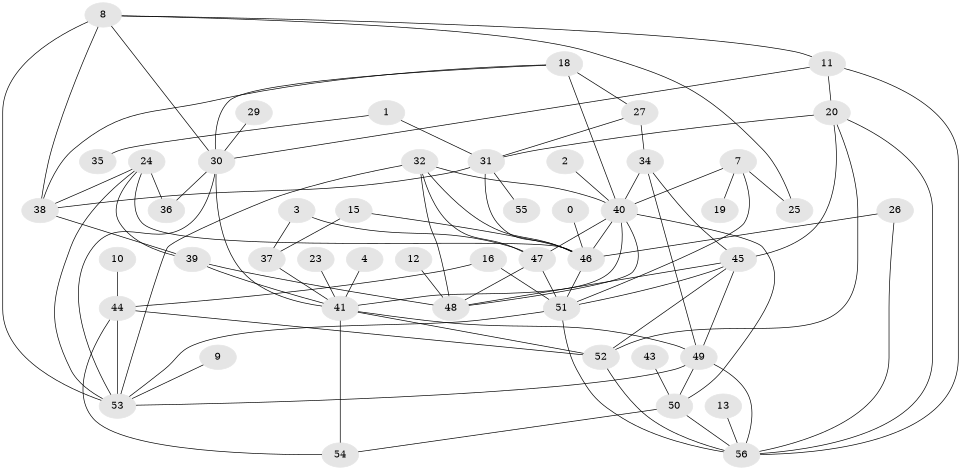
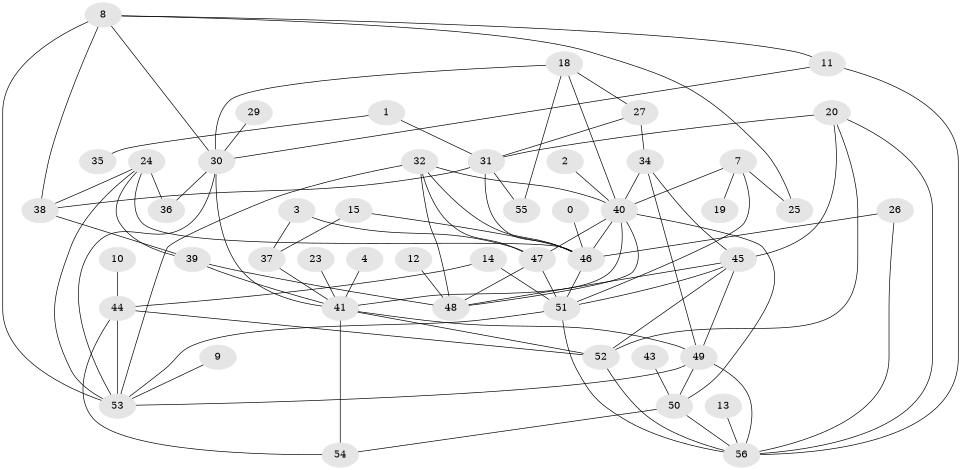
edge "11" -- "20": removed
edge "18" -- "38": now "18" -- "55"
node "16": label "16" -> "14"
